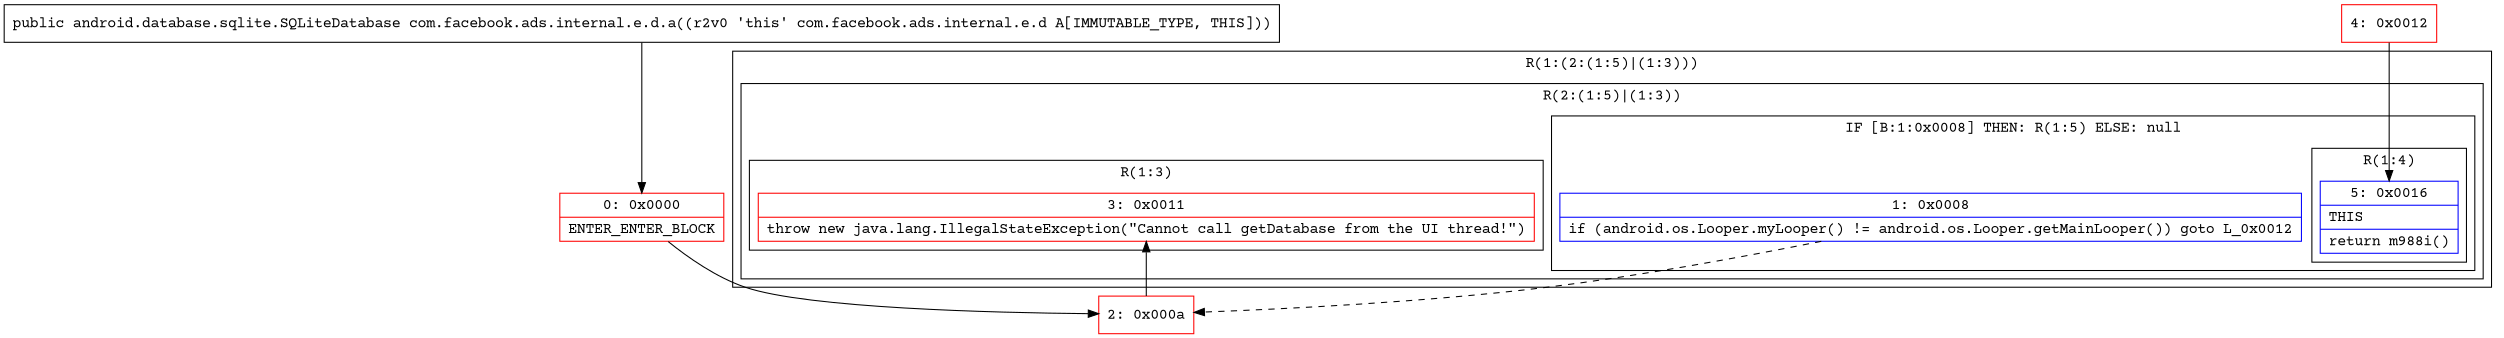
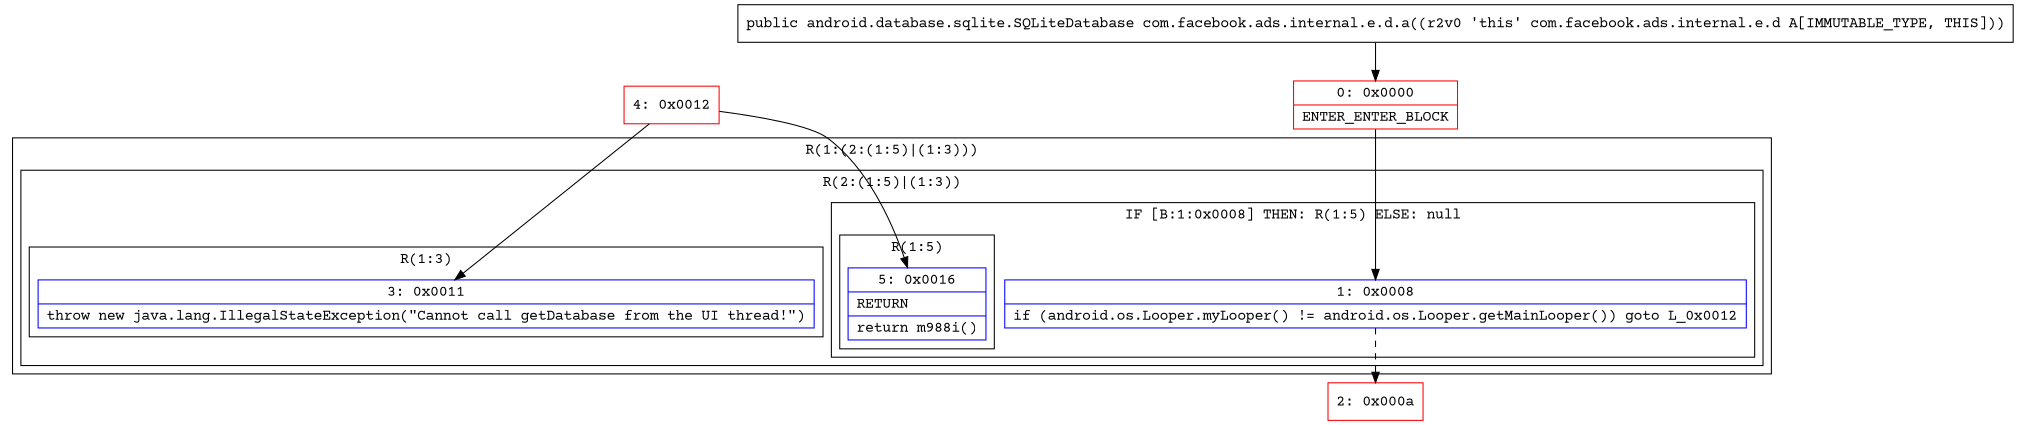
cluster "R(1:4)": label "R(1:4)" -> "R(1:5)"
node "3: 0x0011": color red -> blue
node "5: 0x0016": text "THIS" -> "RETURN"
edge "2: 0x000a" -> "3: 0x0011": now "4: 0x0012" -> "3: 0x0011"
edge "0: 0x0000" -> "2: 0x000a": now "0: 0x0000" -> "1: 0x0008"
